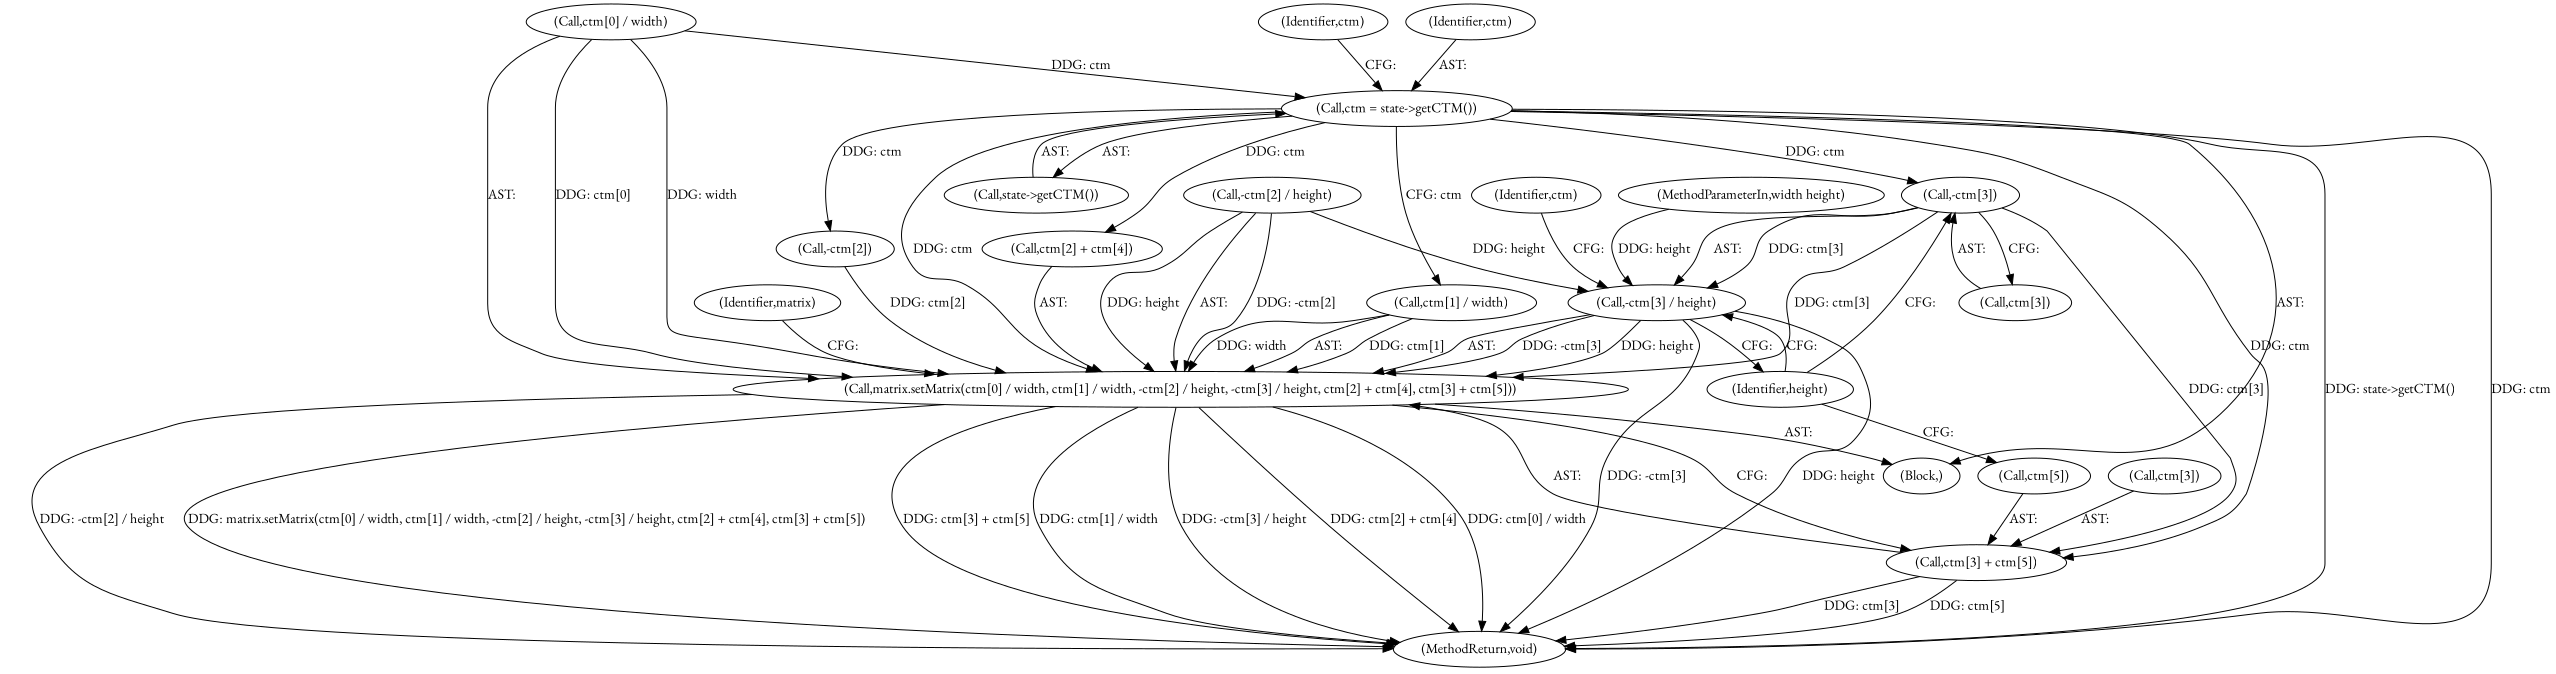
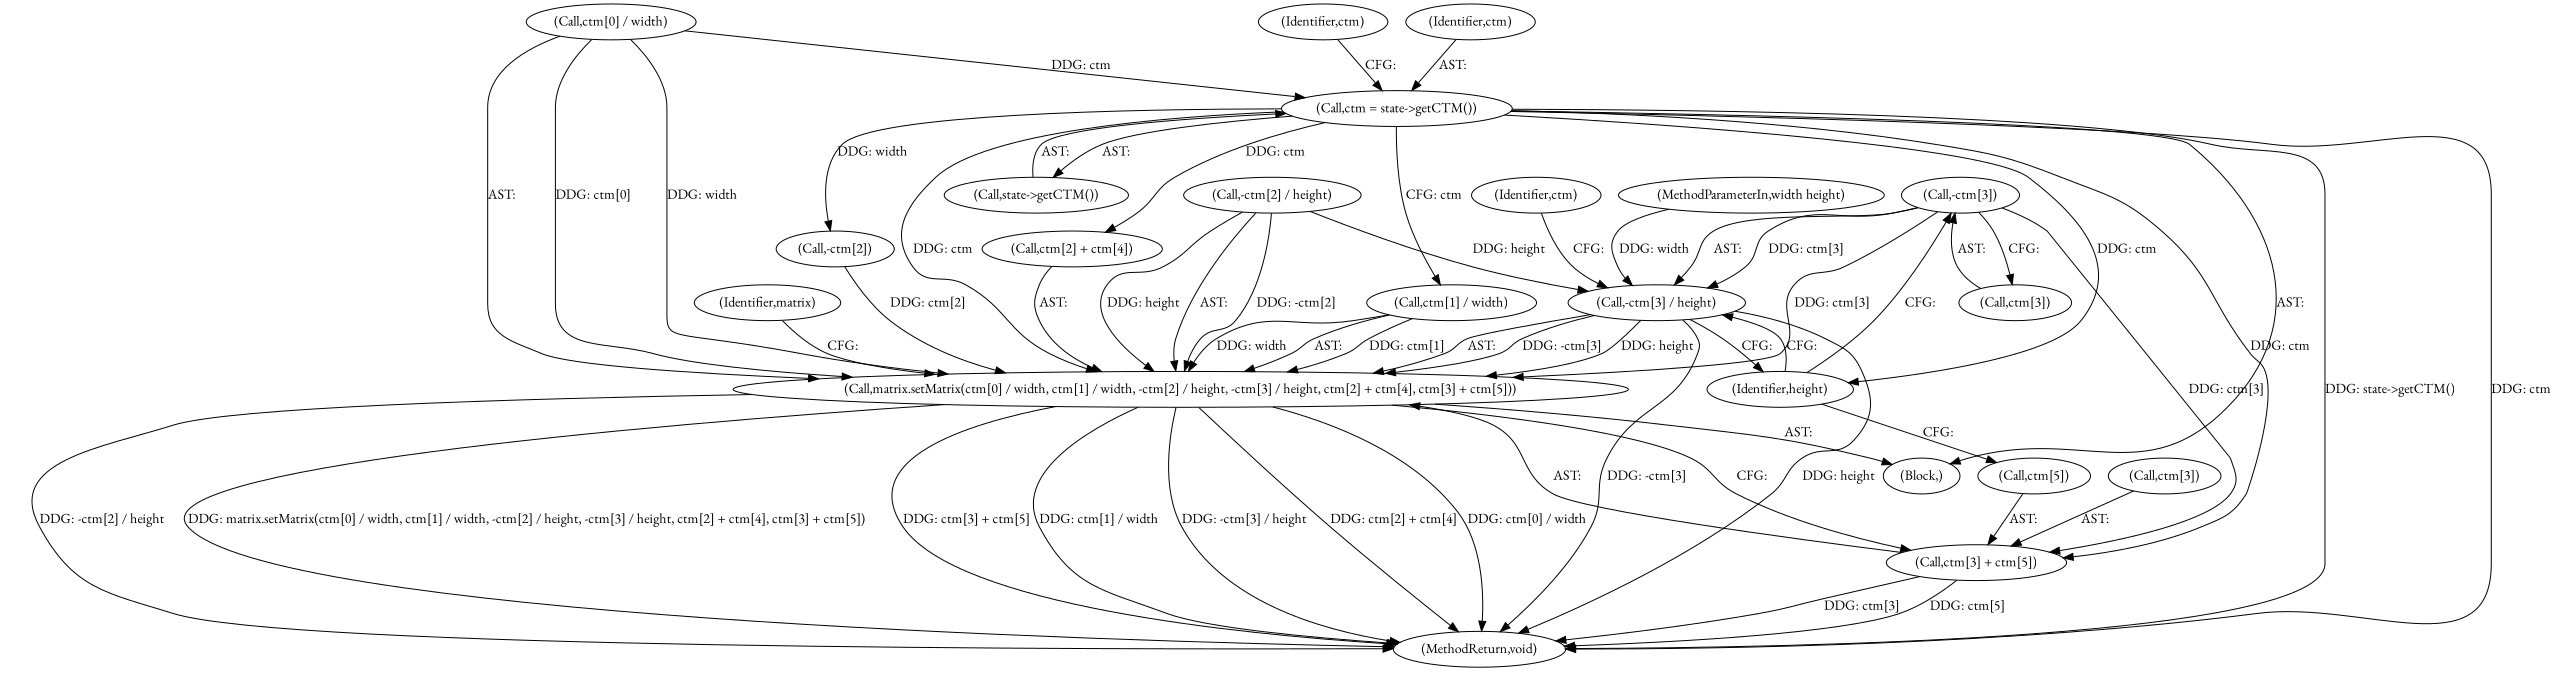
edge "(Call,ctm = state->getCTM())" -> "(Call,-ctm[3])": now "(Call,ctm = state->getCTM())" -> "(Identifier,height)"
edge "(Call,ctm = state->getCTM())" -> "(Call,-ctm[2])": label "DDG: ctm" -> "DDG: width"
edge "(MethodParameterIn,width height)" -> "(Call,-ctm[3] / height)": label "DDG: height" -> "DDG: width"
